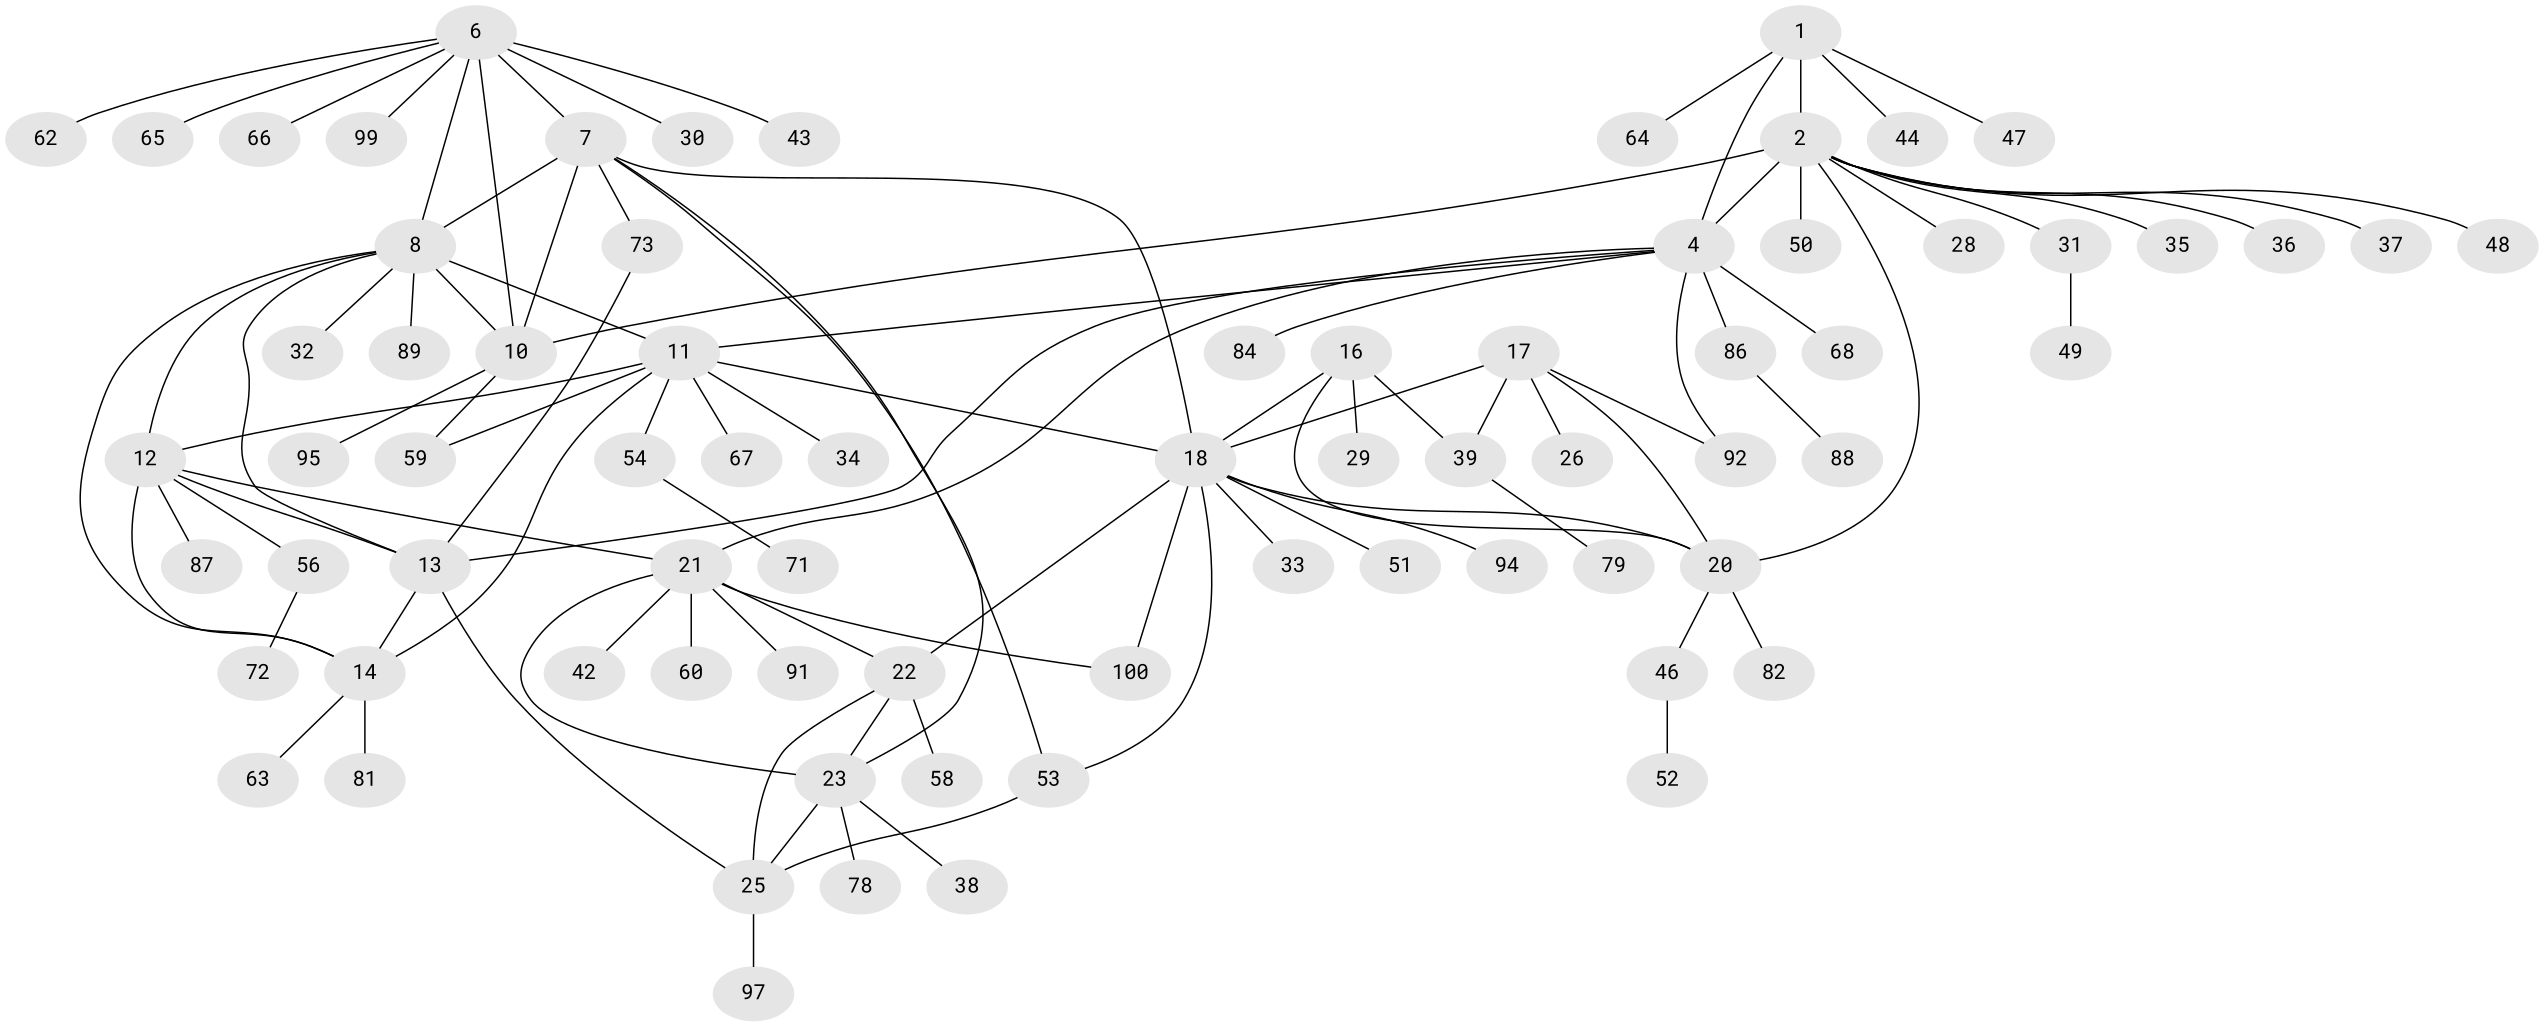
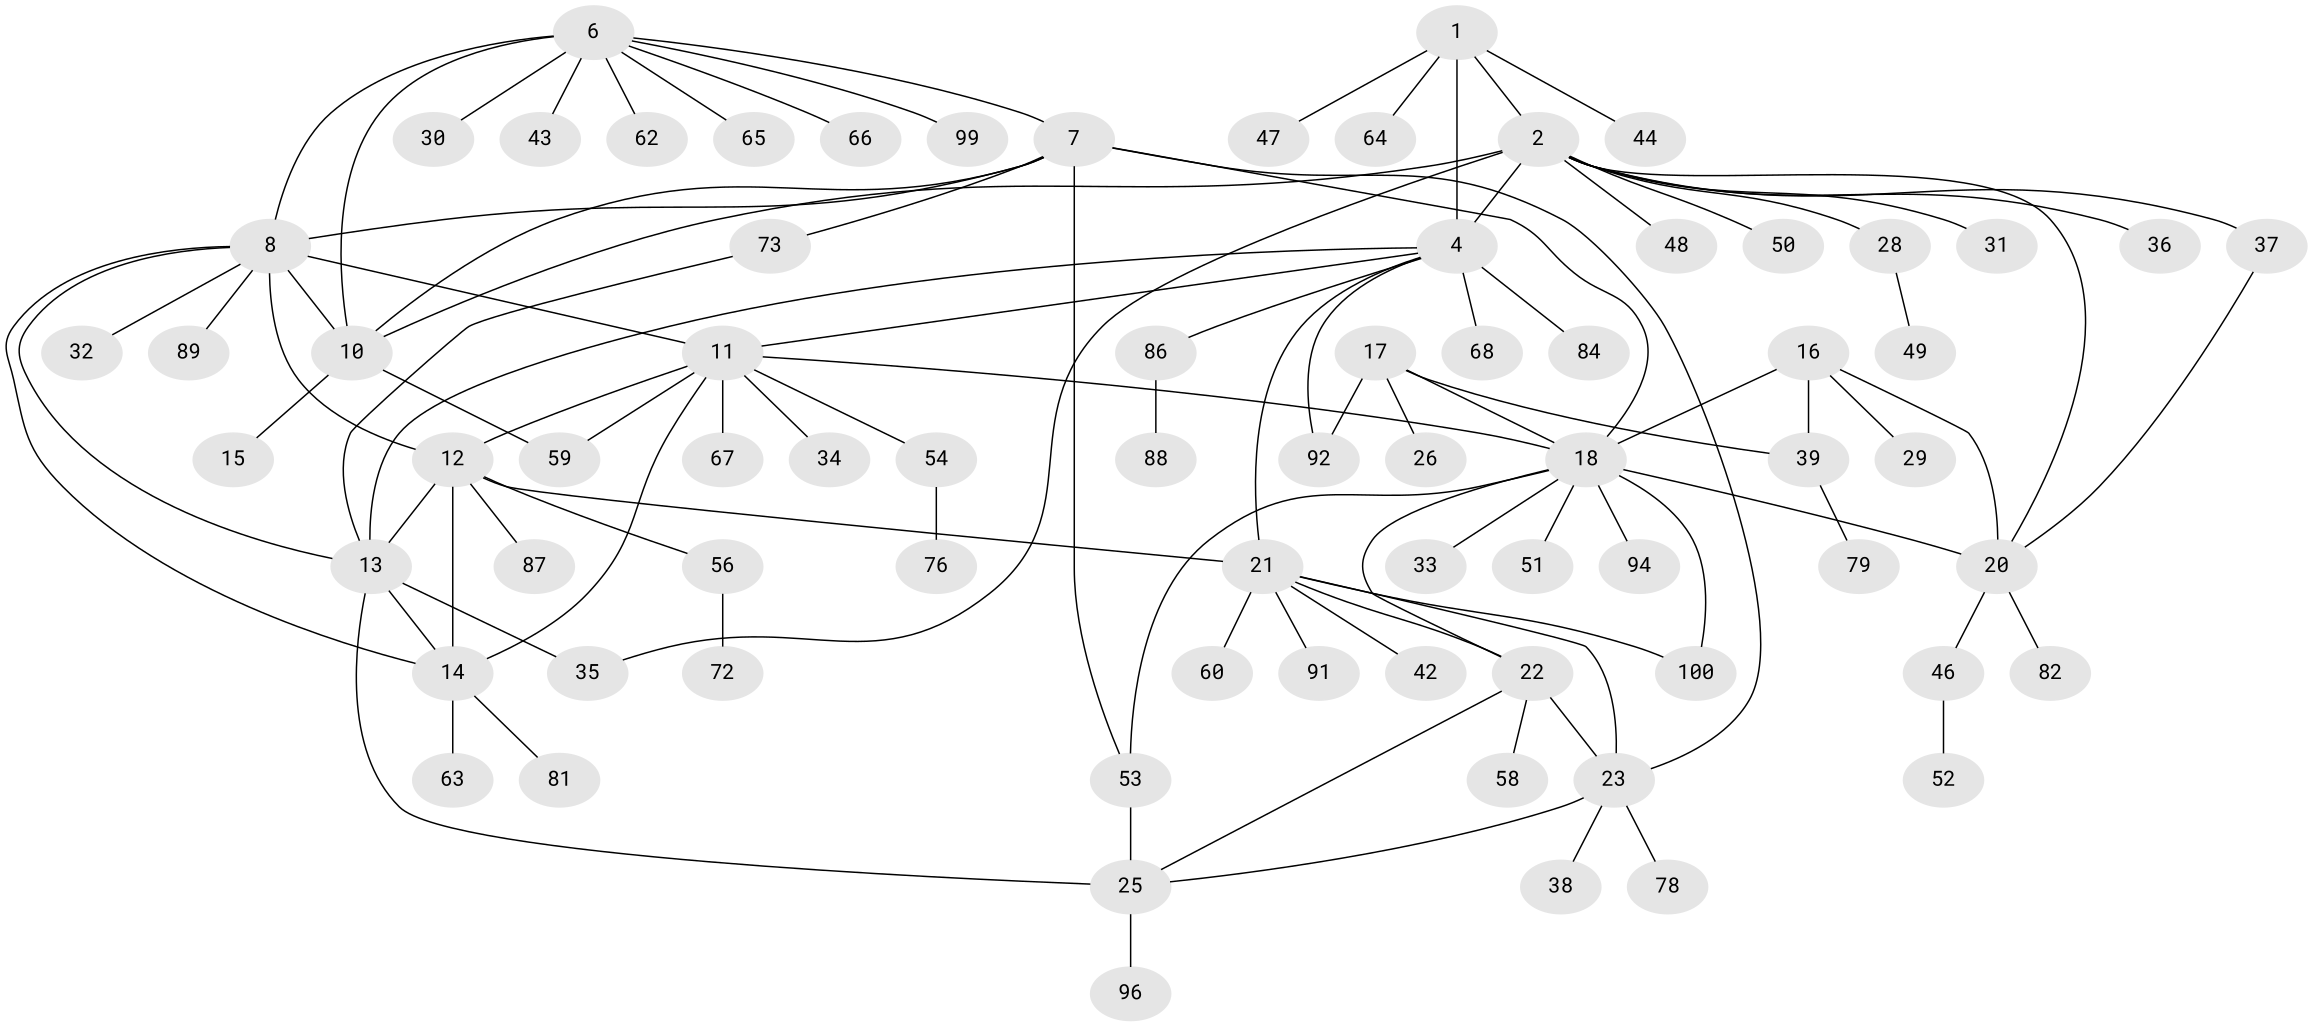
edge "31" -- "49": now "28" -- "49"
edge "17" -- "20": now "37" -- "20"
node "95": label "95" -> "15"
node "71": label "71" -> "76"
edge "13" -- "35": added
node "97": label "97" -> "96"
